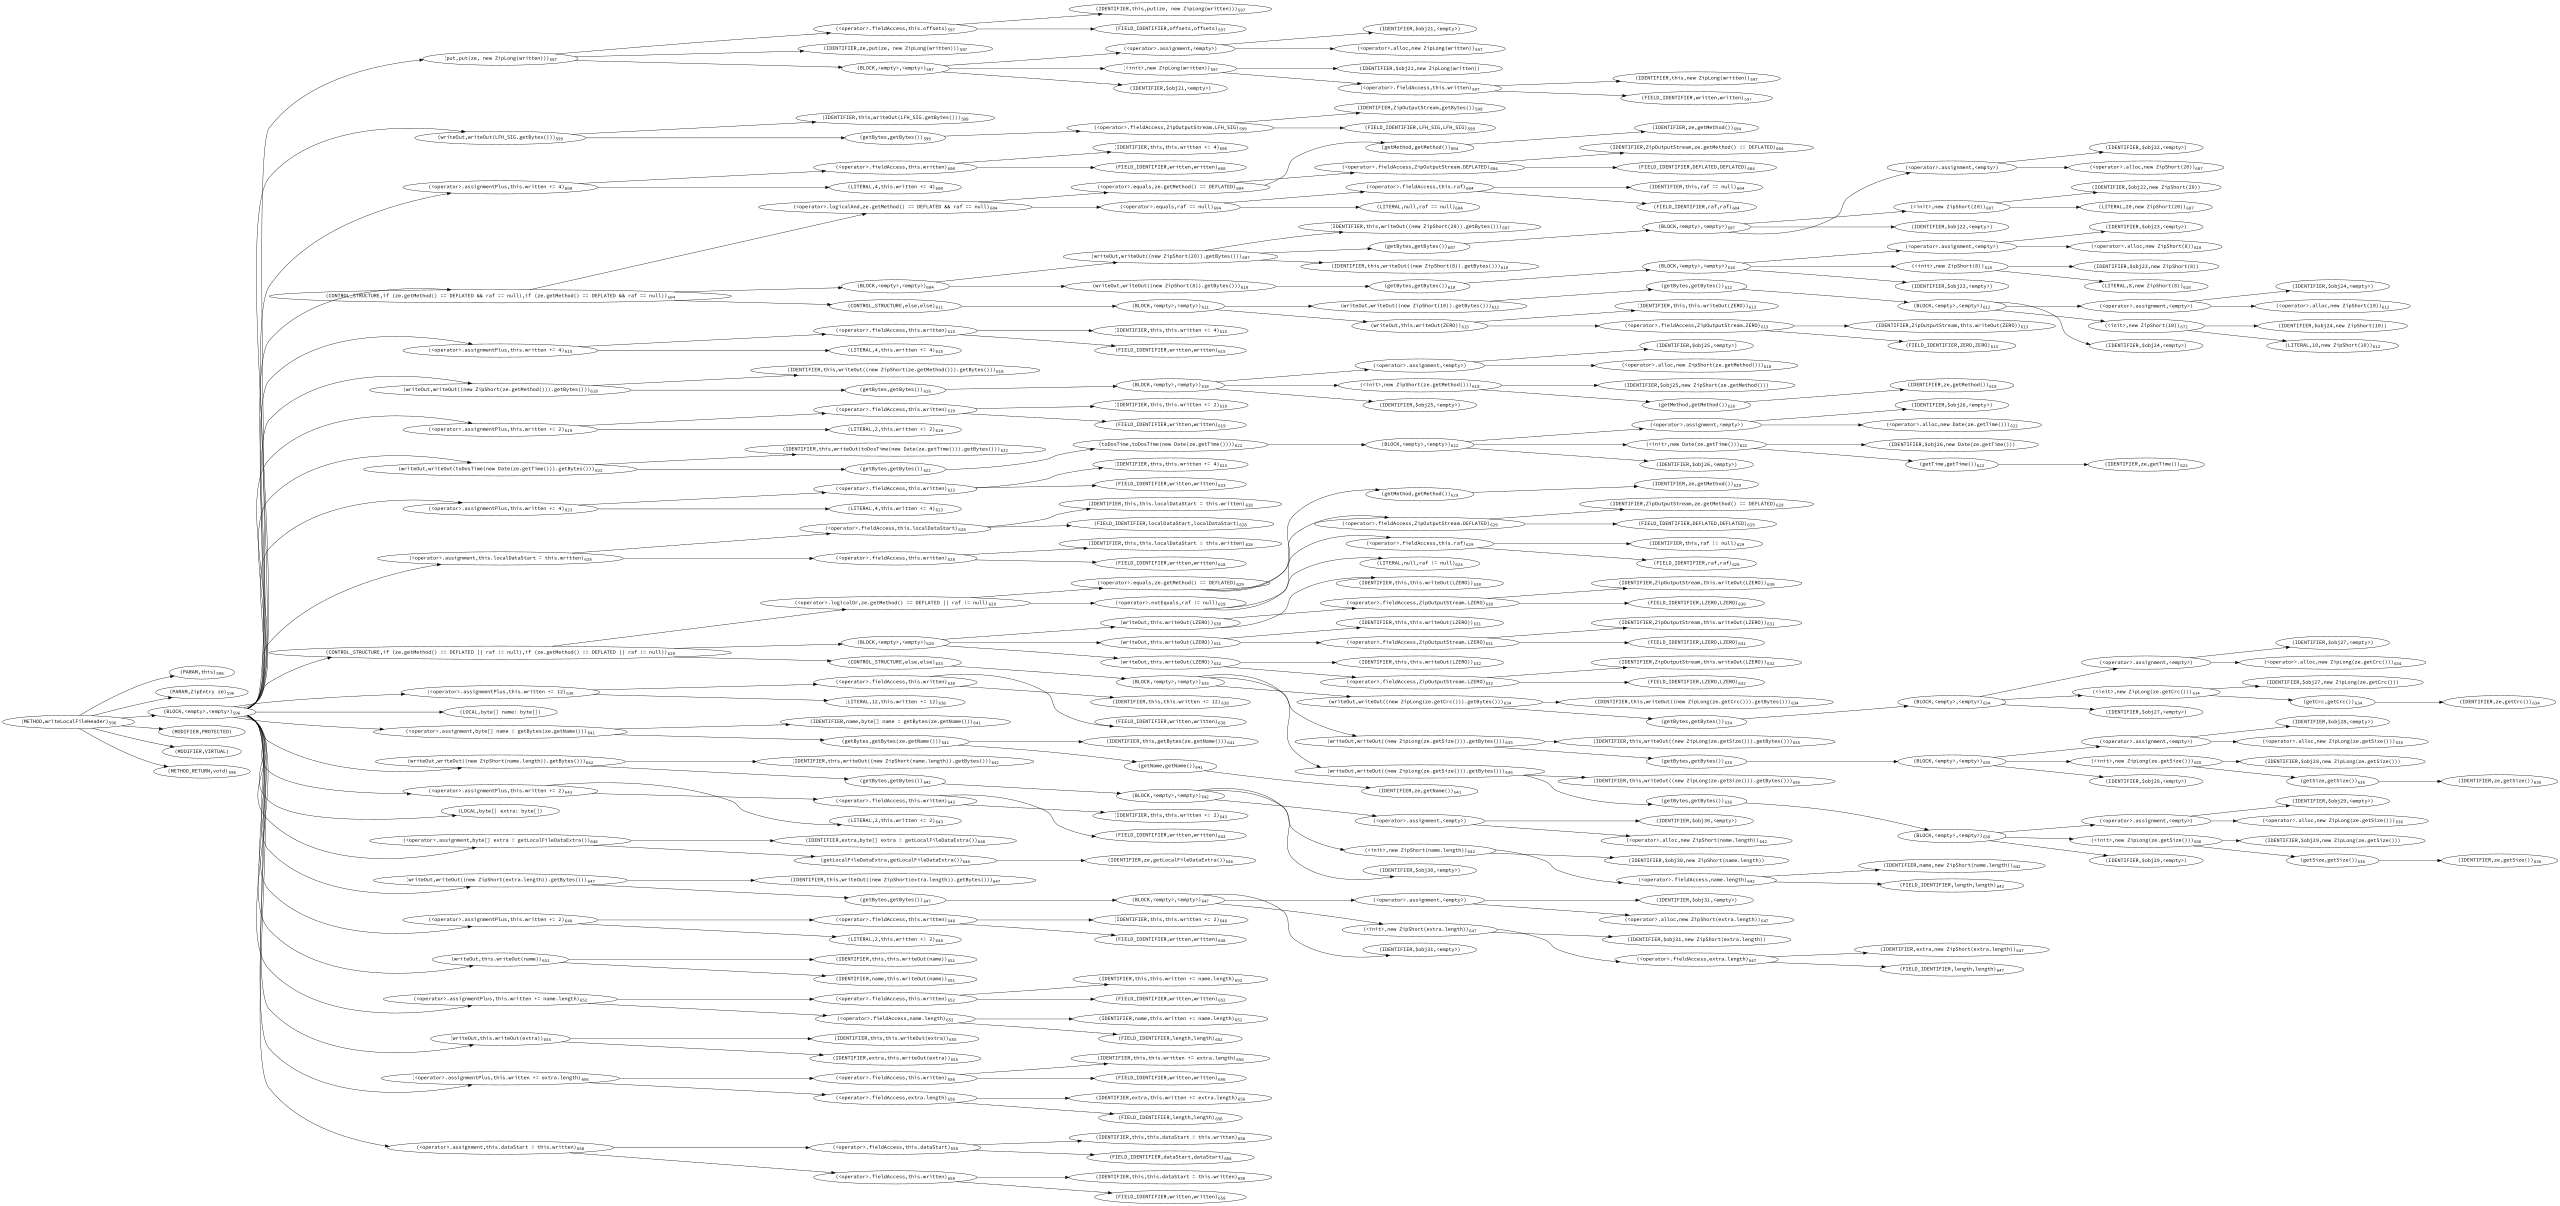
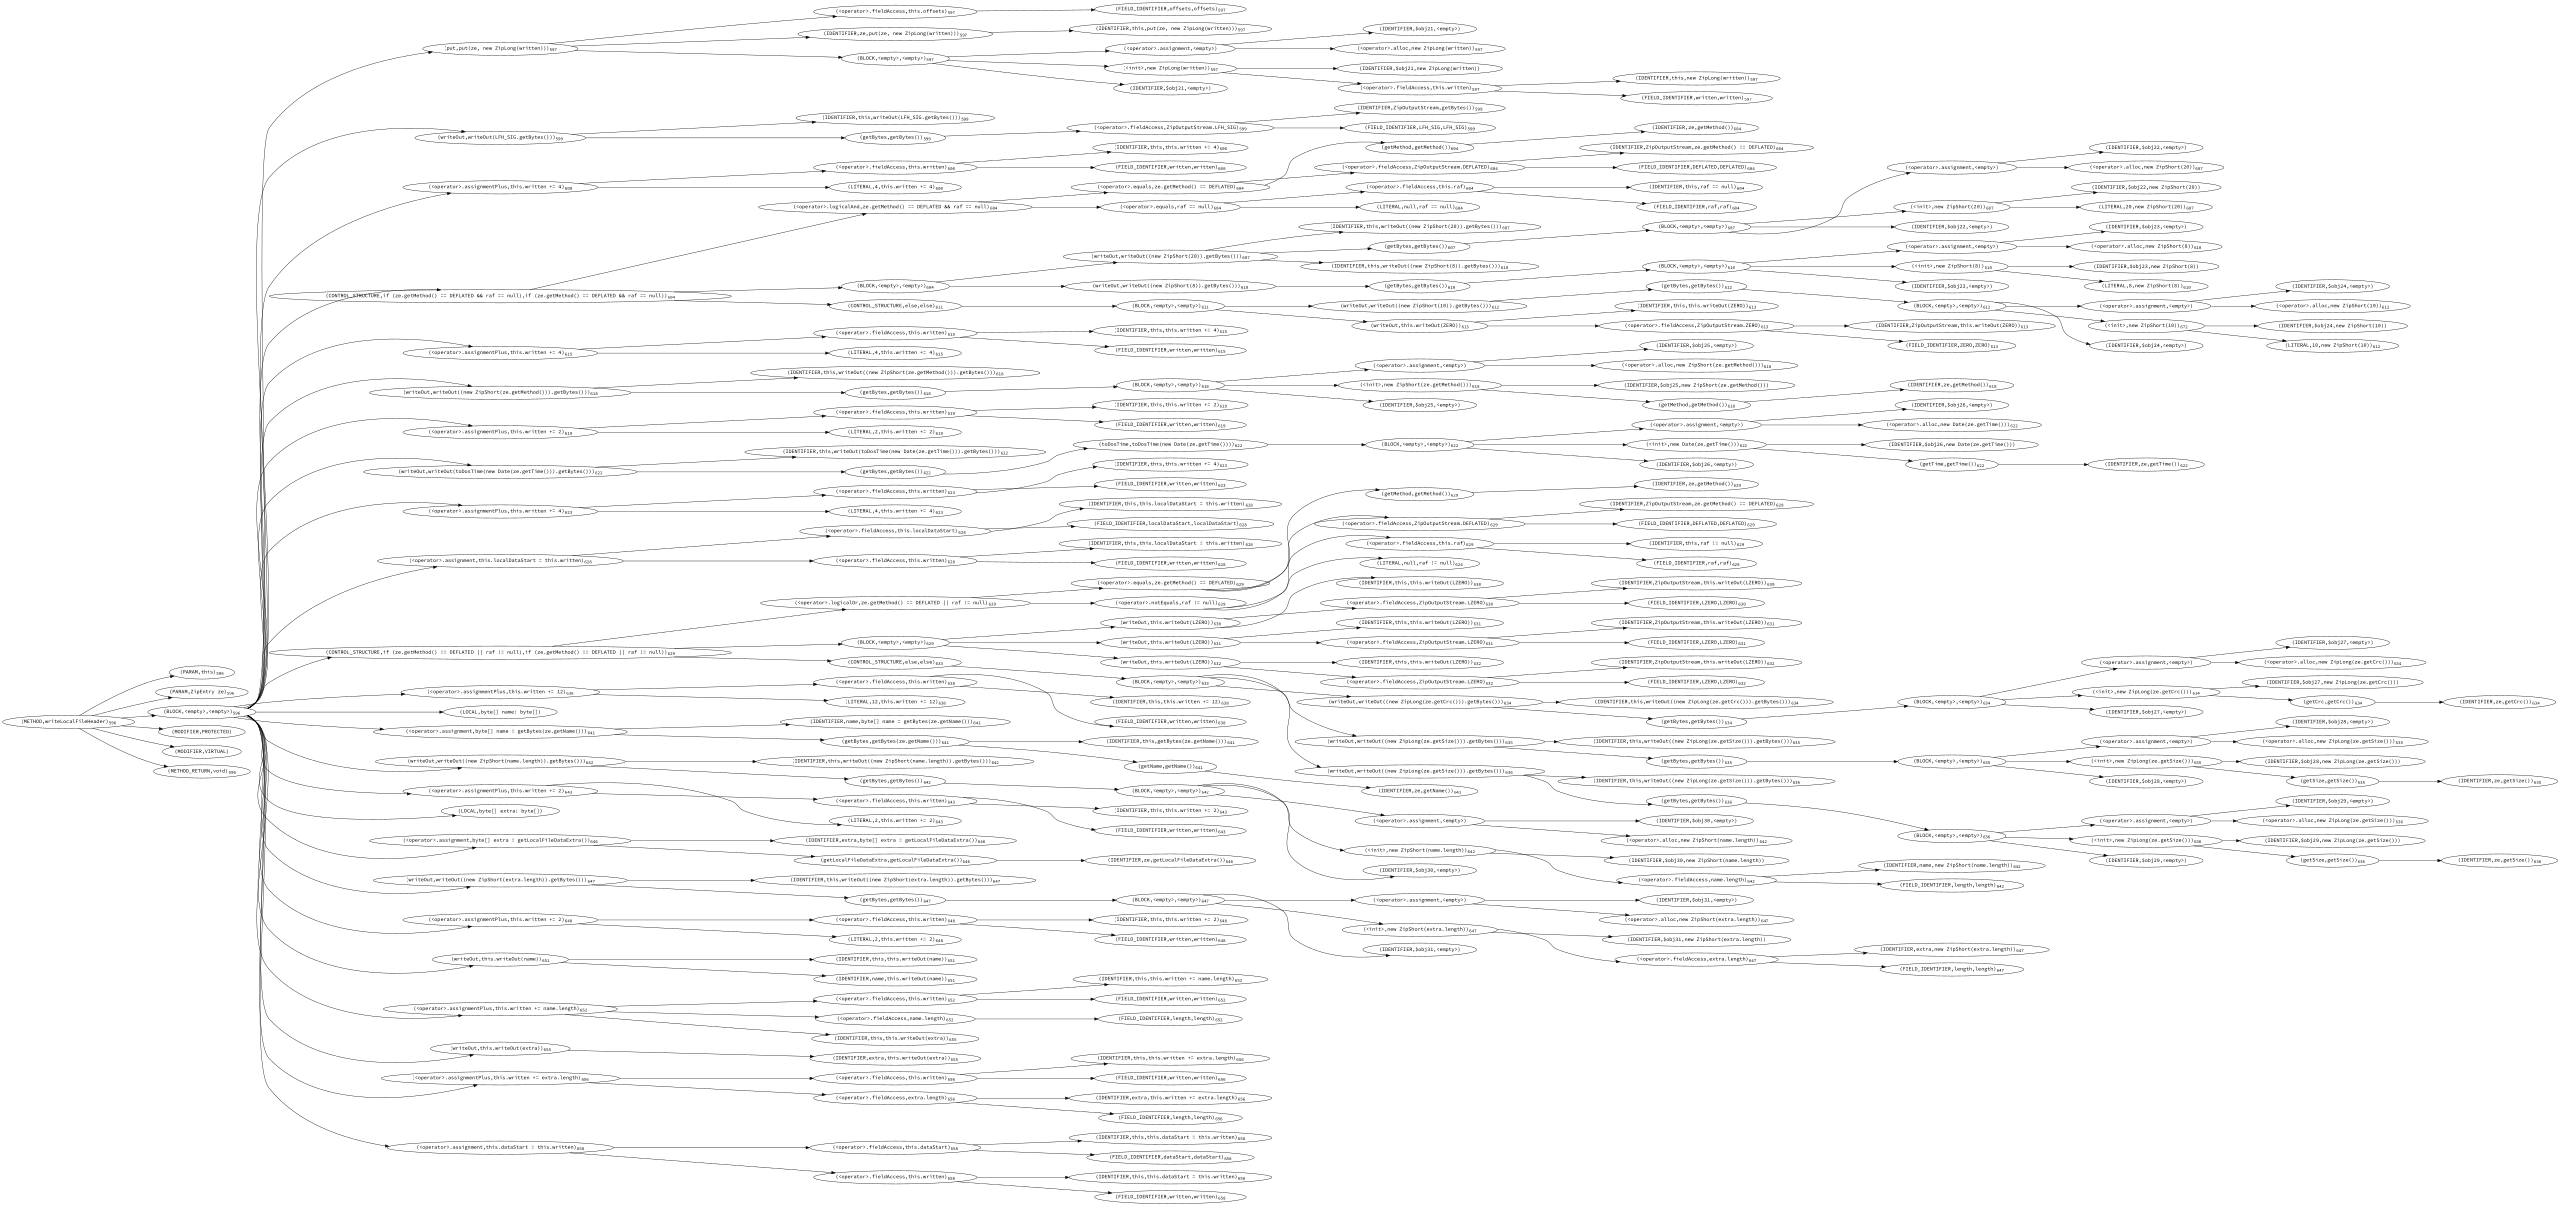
edge "(<operator>.fieldAccess,this.offsets)" -> "(IDENTIFIER,this,put(ze, new ZipLong(written)))": now "(IDENTIFIER,ze,put(ze, new ZipLong(written)))" -> "(IDENTIFIER,this,put(ze, new ZipLong(written)))"
node "(IDENTIFIER,name,this.written += name.length)": removed
edge "(writeOut,this.writeOut(extra))" -> "(IDENTIFIER,this,this.writeOut(extra))": now "(<operator>.assignmentPlus,this.written += name.length)" -> "(IDENTIFIER,this,this.writeOut(extra))"
